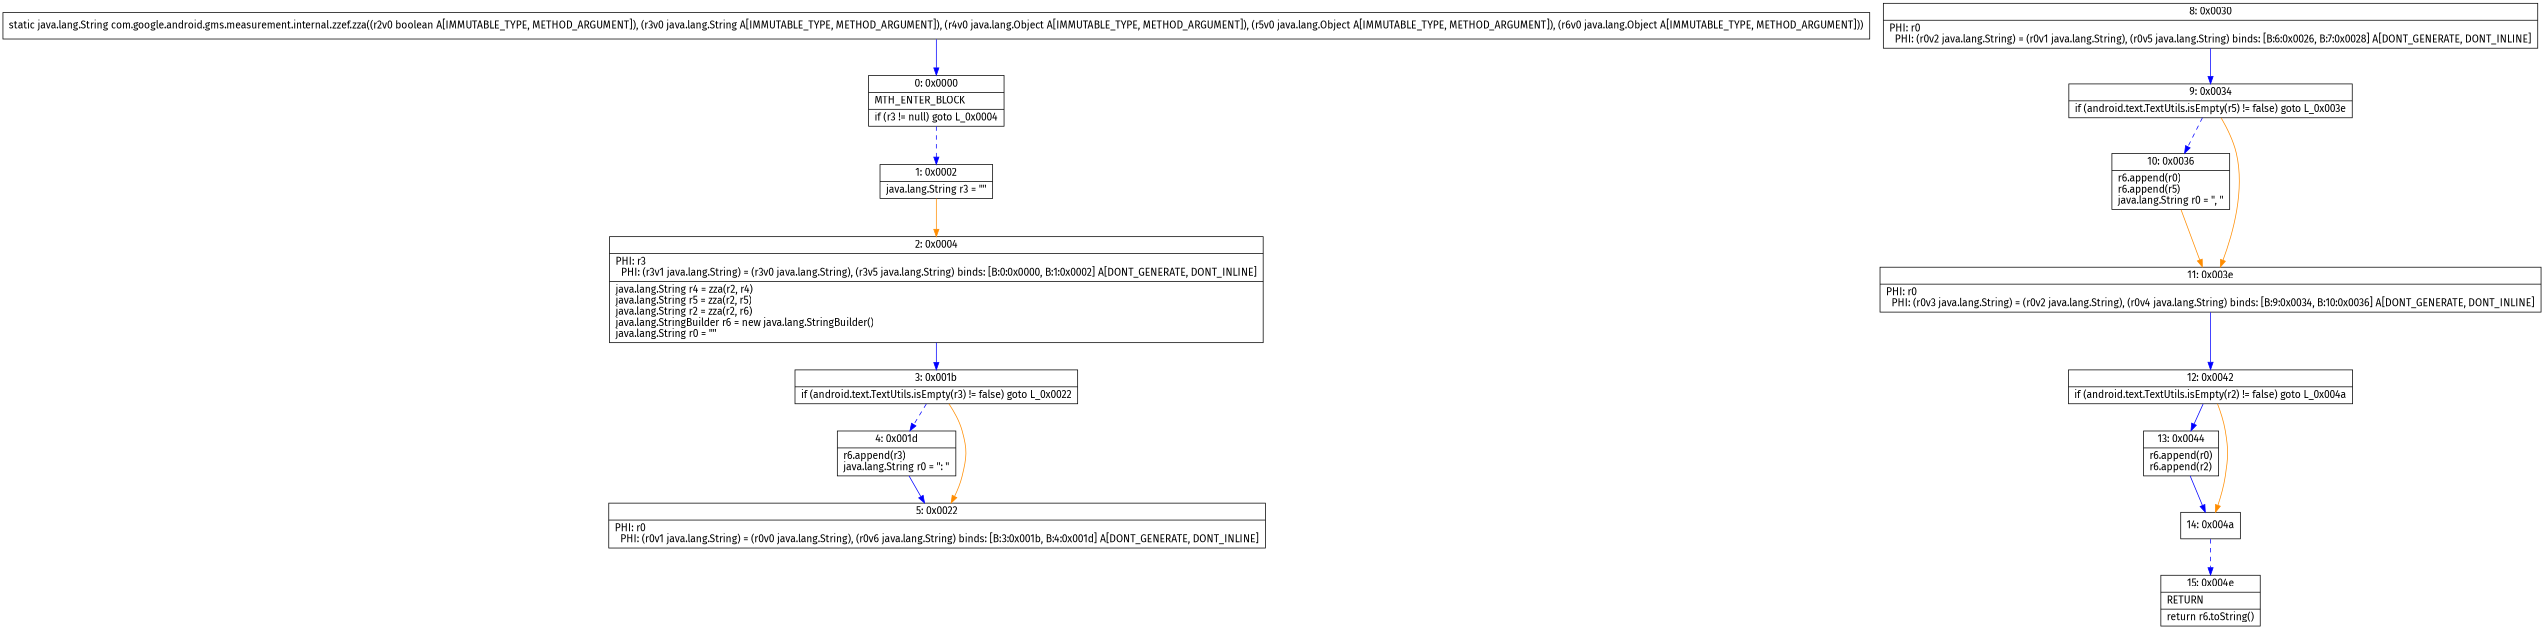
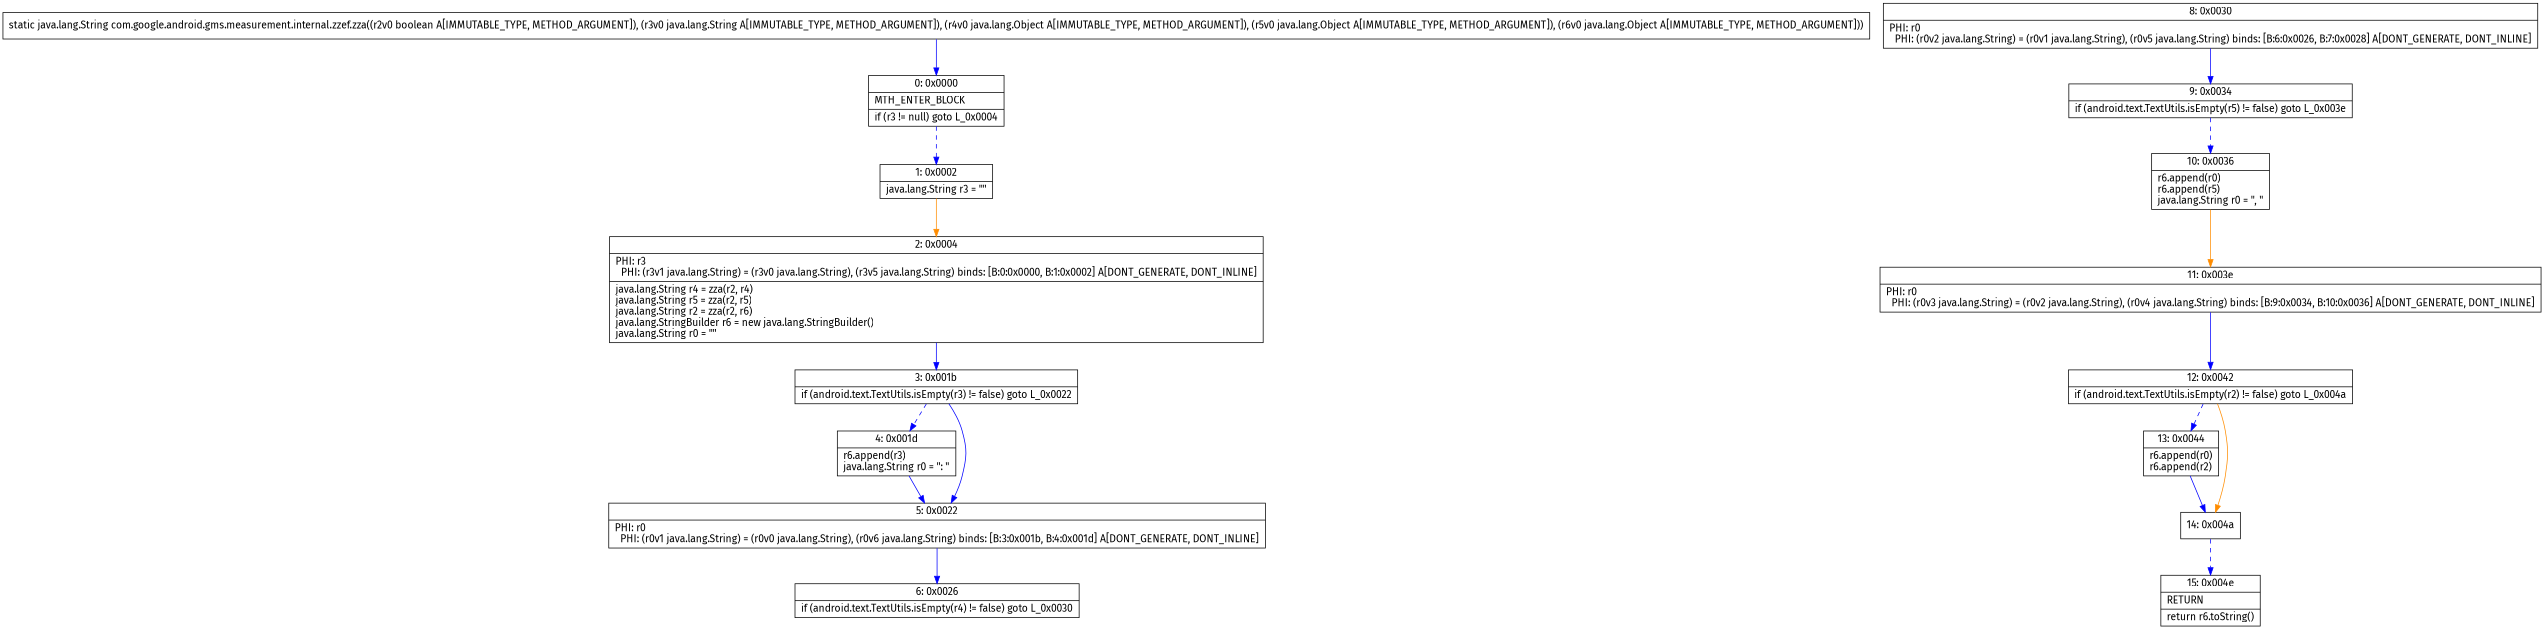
edge "9: 0x0034" -> "11: 0x003e": removed
edge "12: 0x0042" -> "13: 0x0044": style solid -> dashed
edge "3: 0x001b" -> "5: 0x0022": color darkorange -> blue
node "6: 0x0026": added
